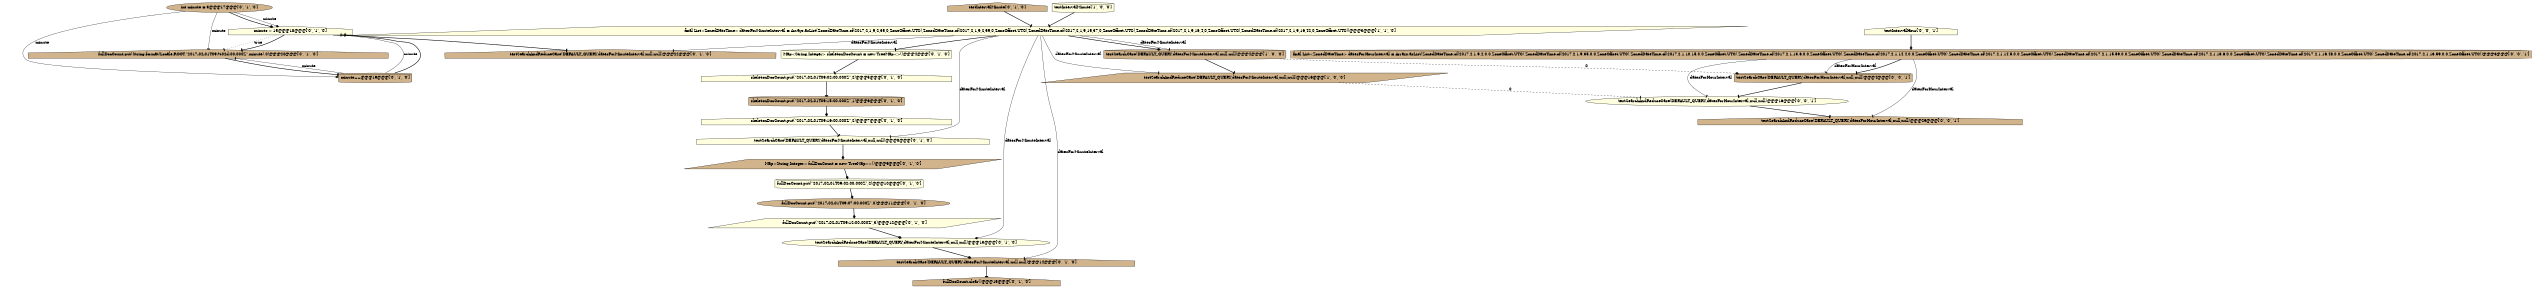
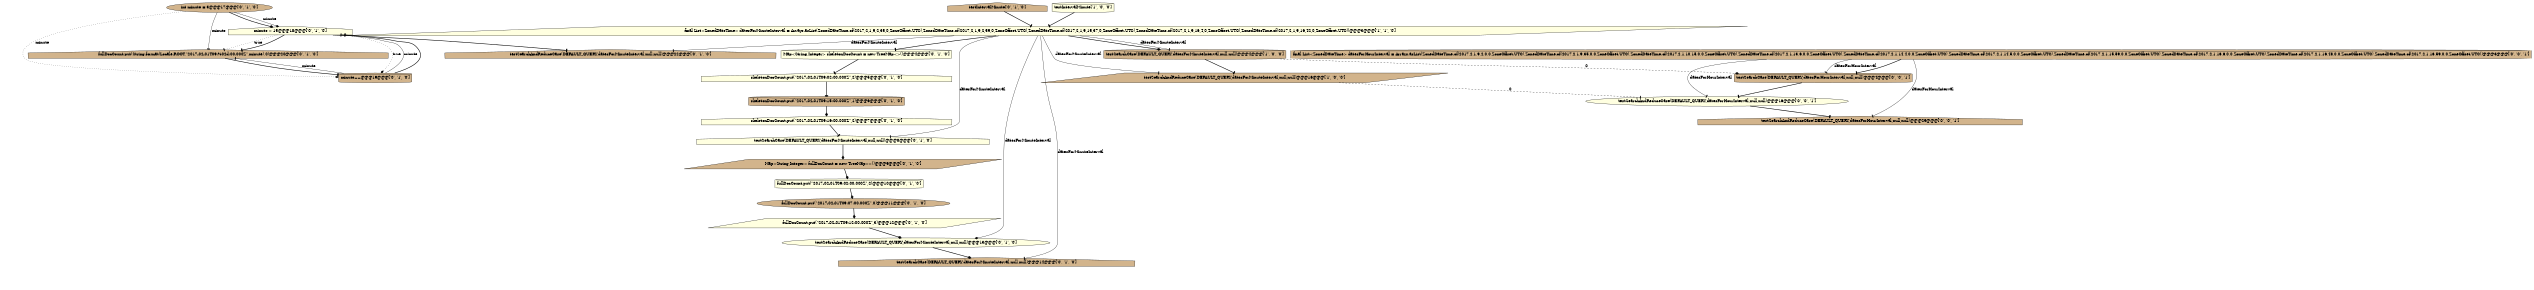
node "testIntervalHour['0', '0', '1']": removed
edge "minute < 15@@@18@@@['0', '1', '0']" -> "minute++@@@19@@@['0', '1', '0']": added, label "true"
edge "int minute = 3@@@17@@@['0', '1', '0']" -> "minute++@@@19@@@['0', '1', '0']": style solid -> dotted
node "fullDocCount.clear()@@@15@@@['0', '1', '0']": removed
